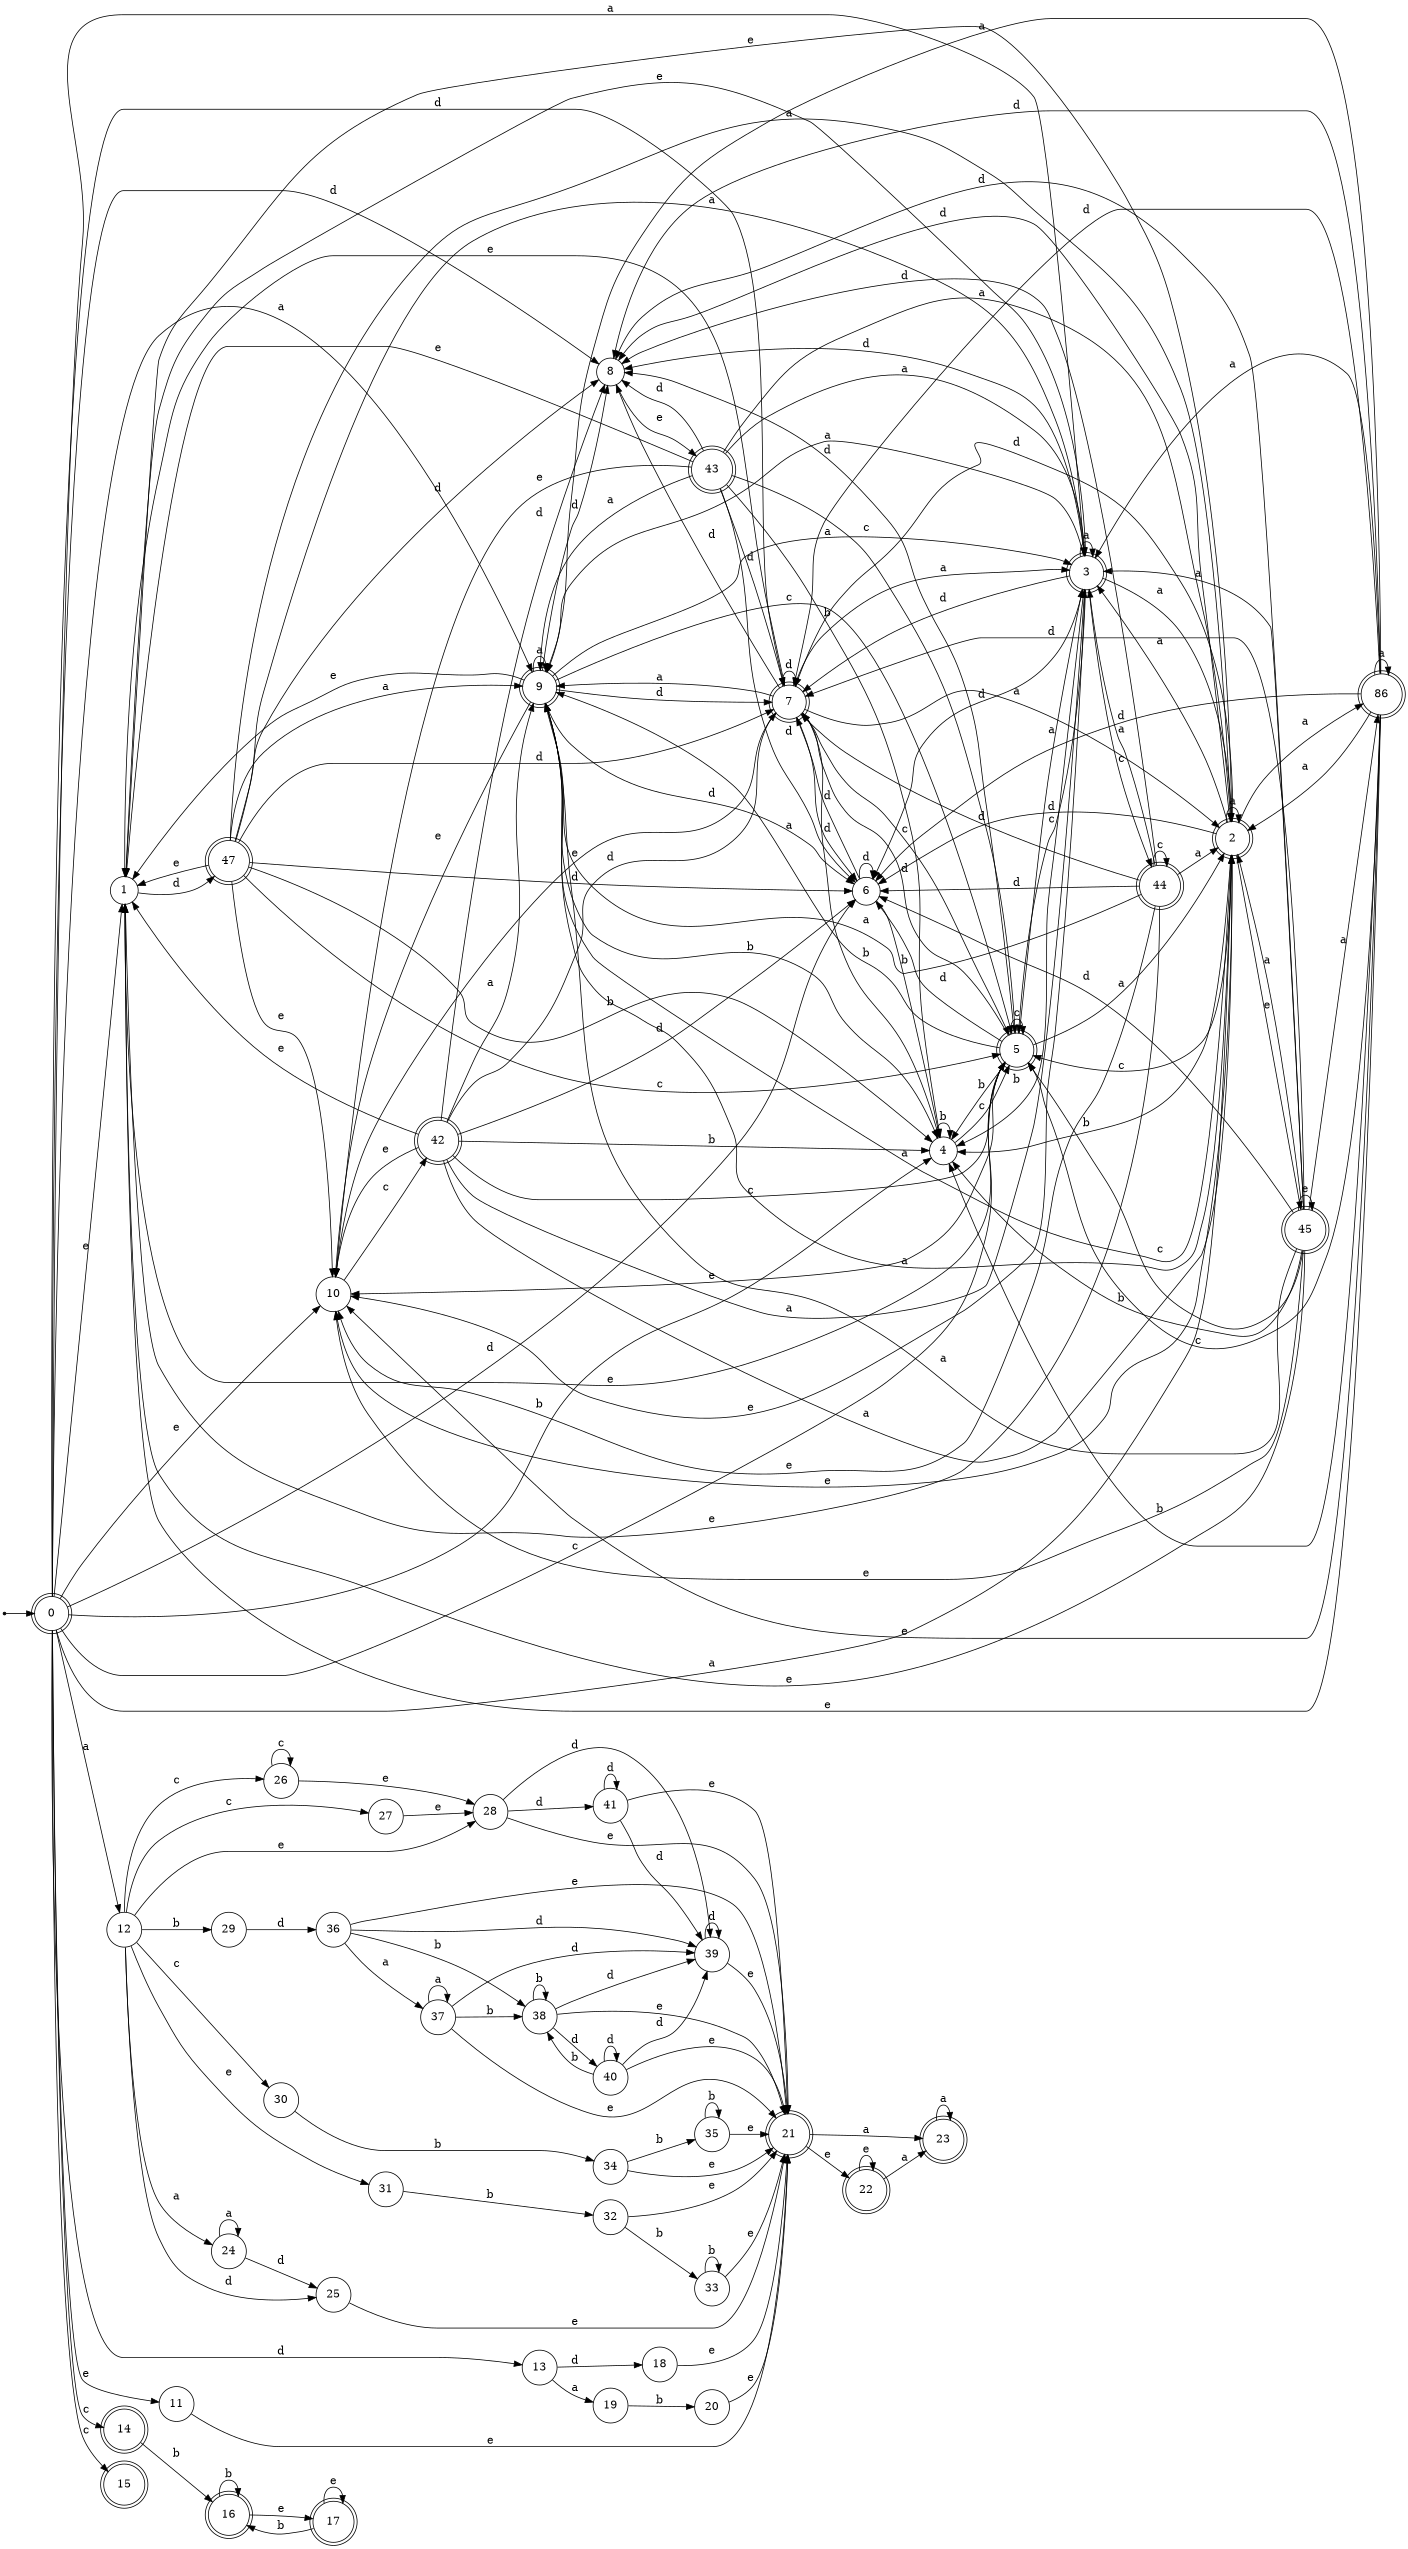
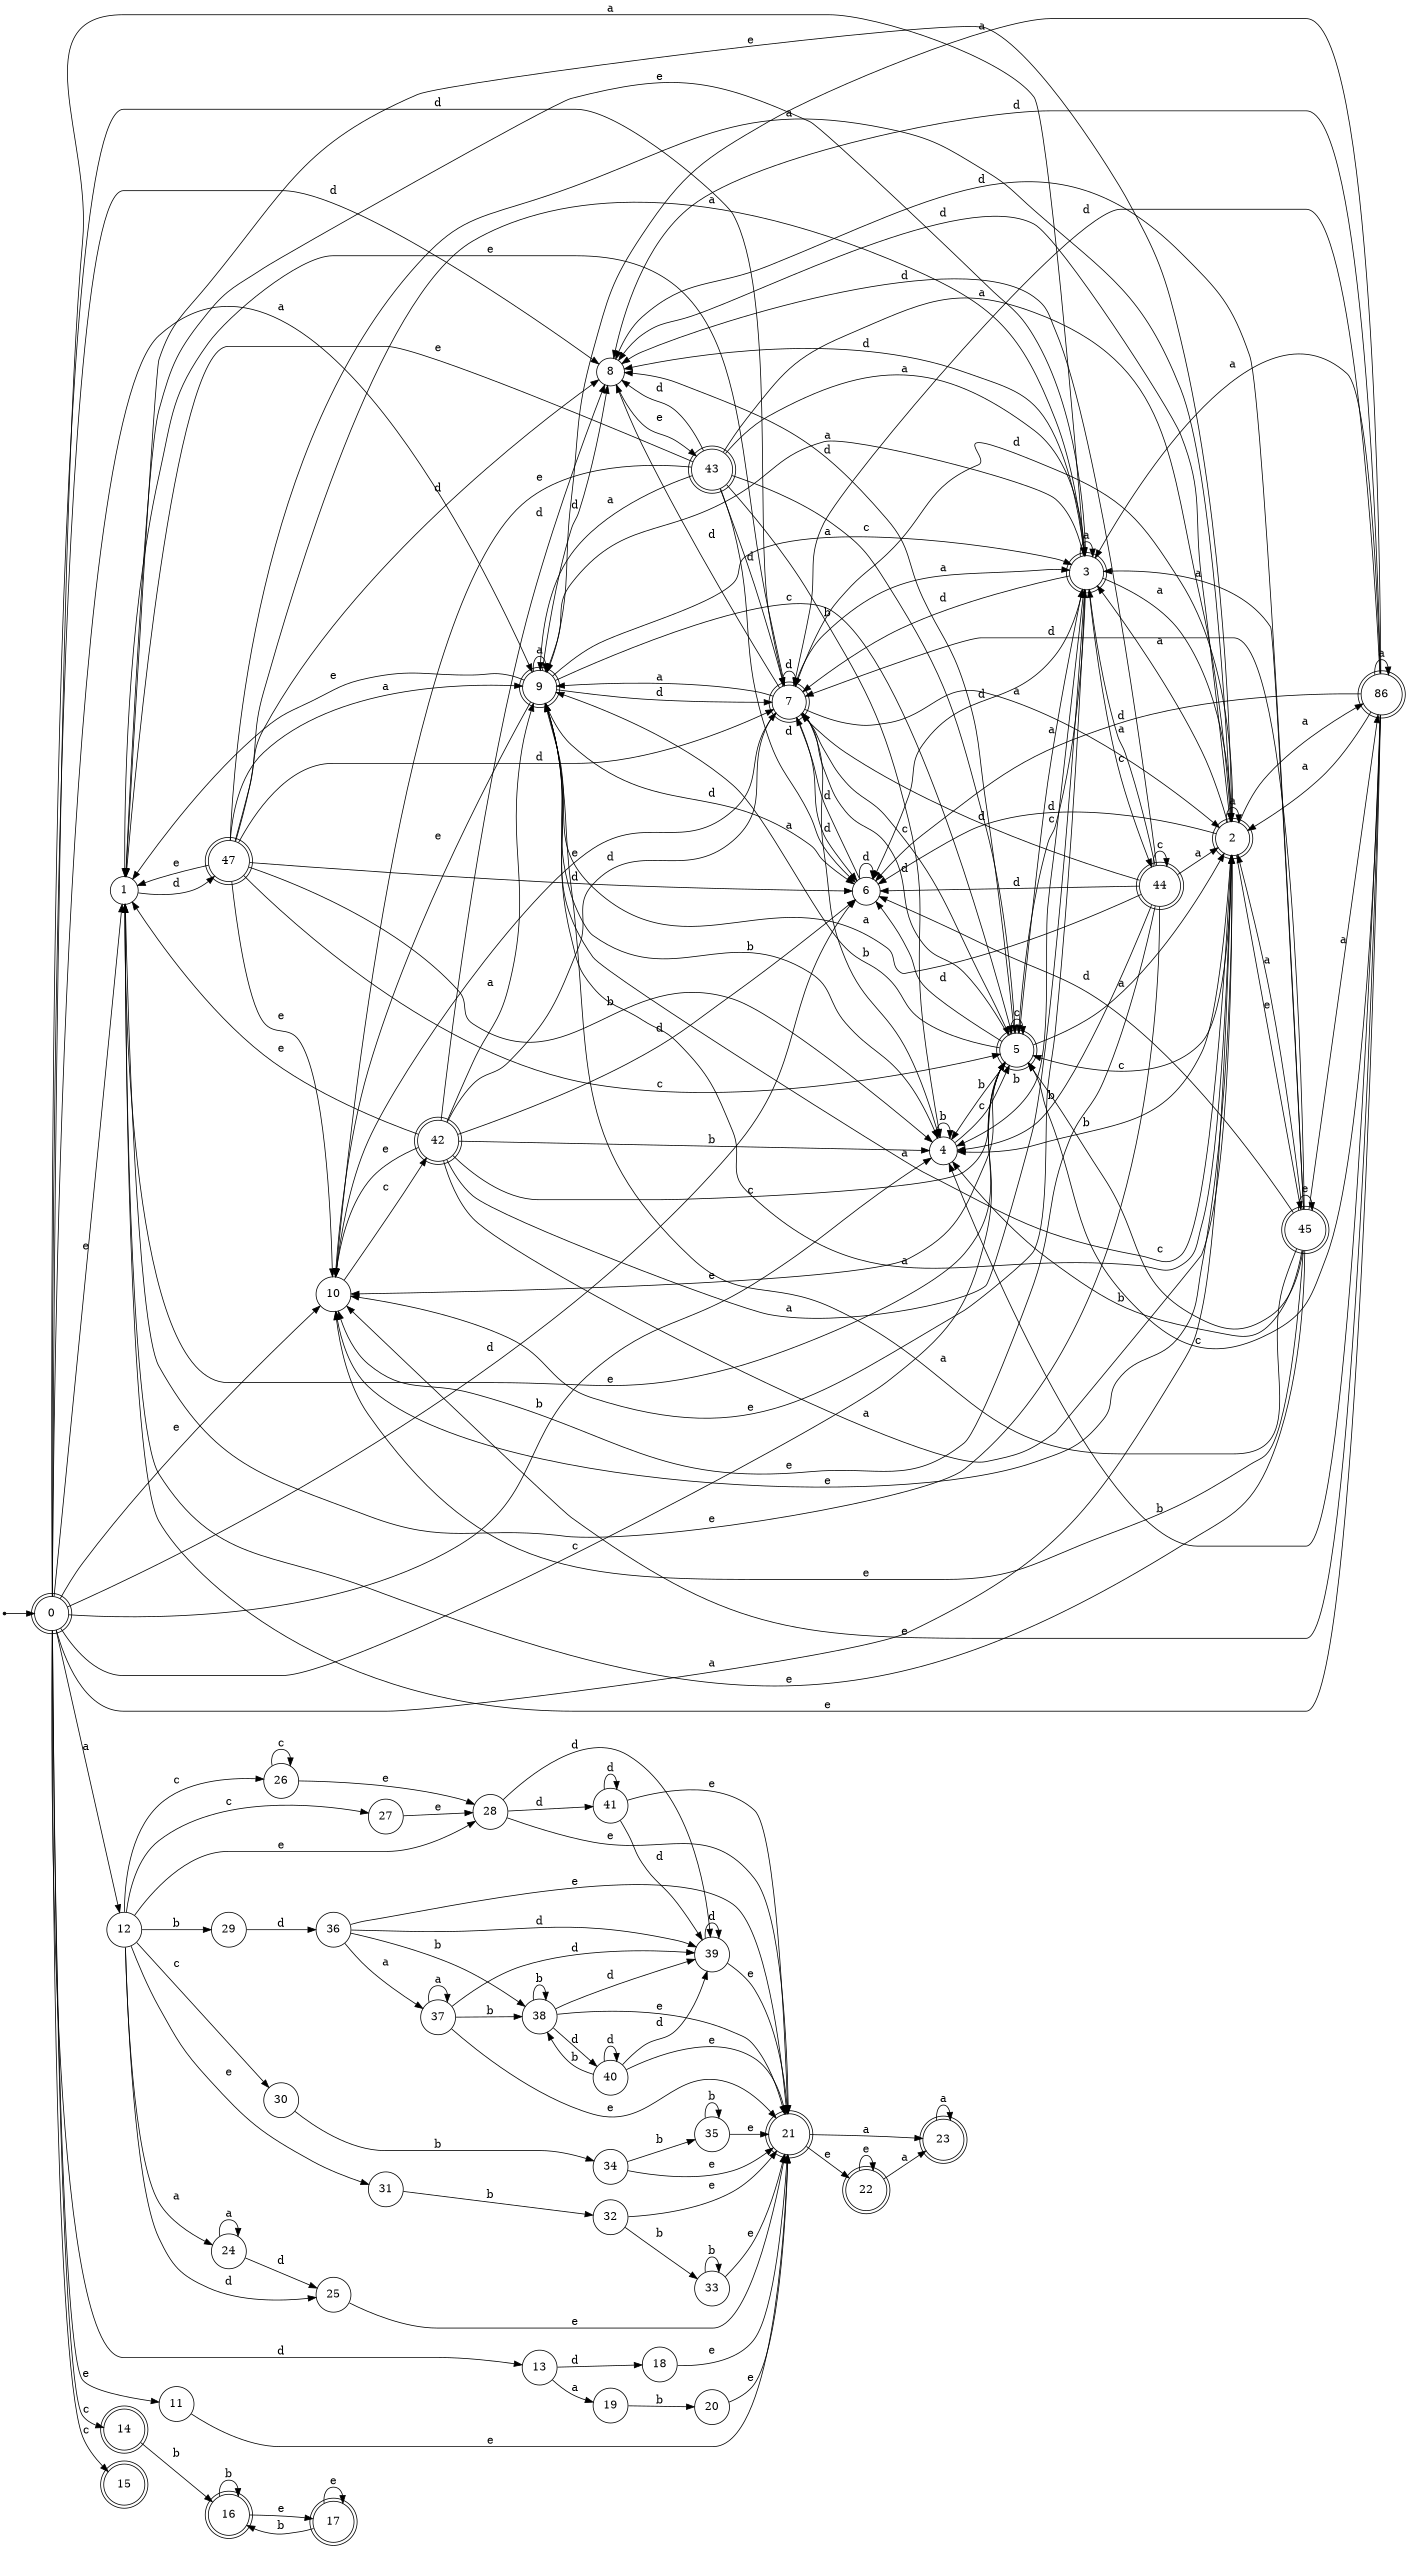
edge "6" -> "4": now "44" -> "4"
